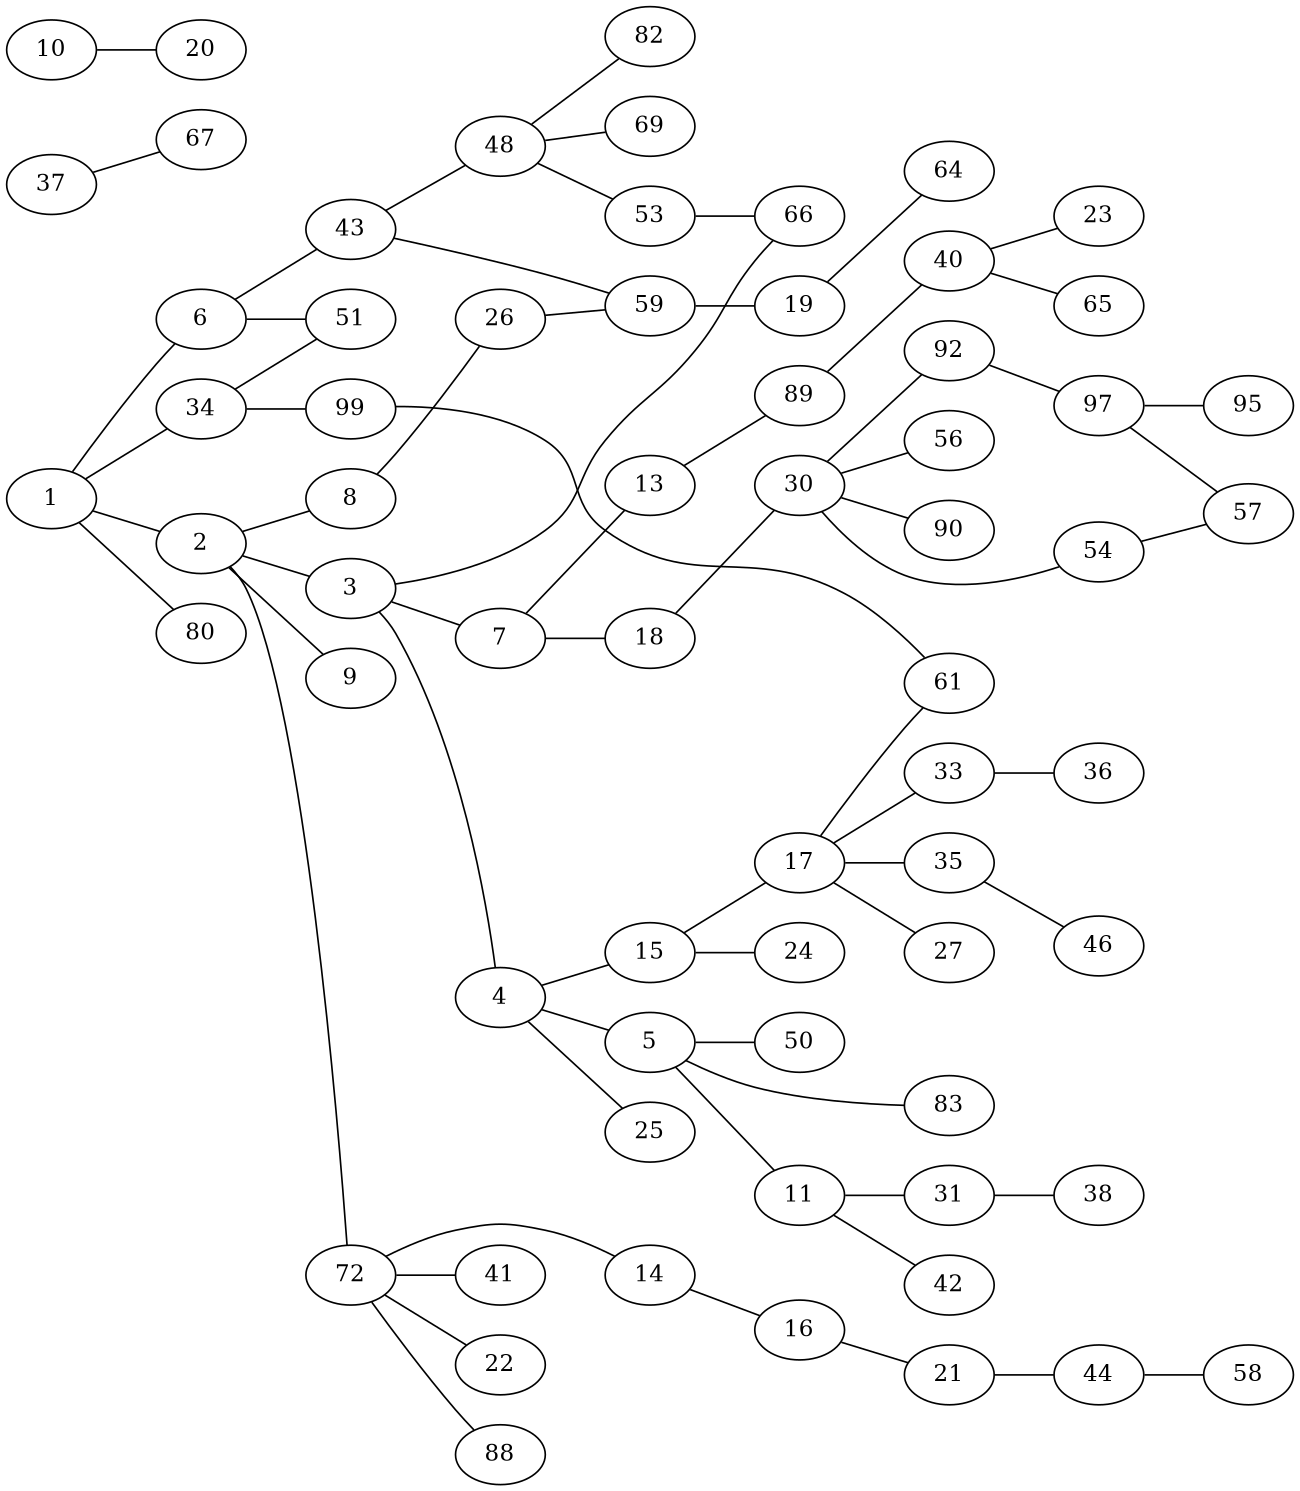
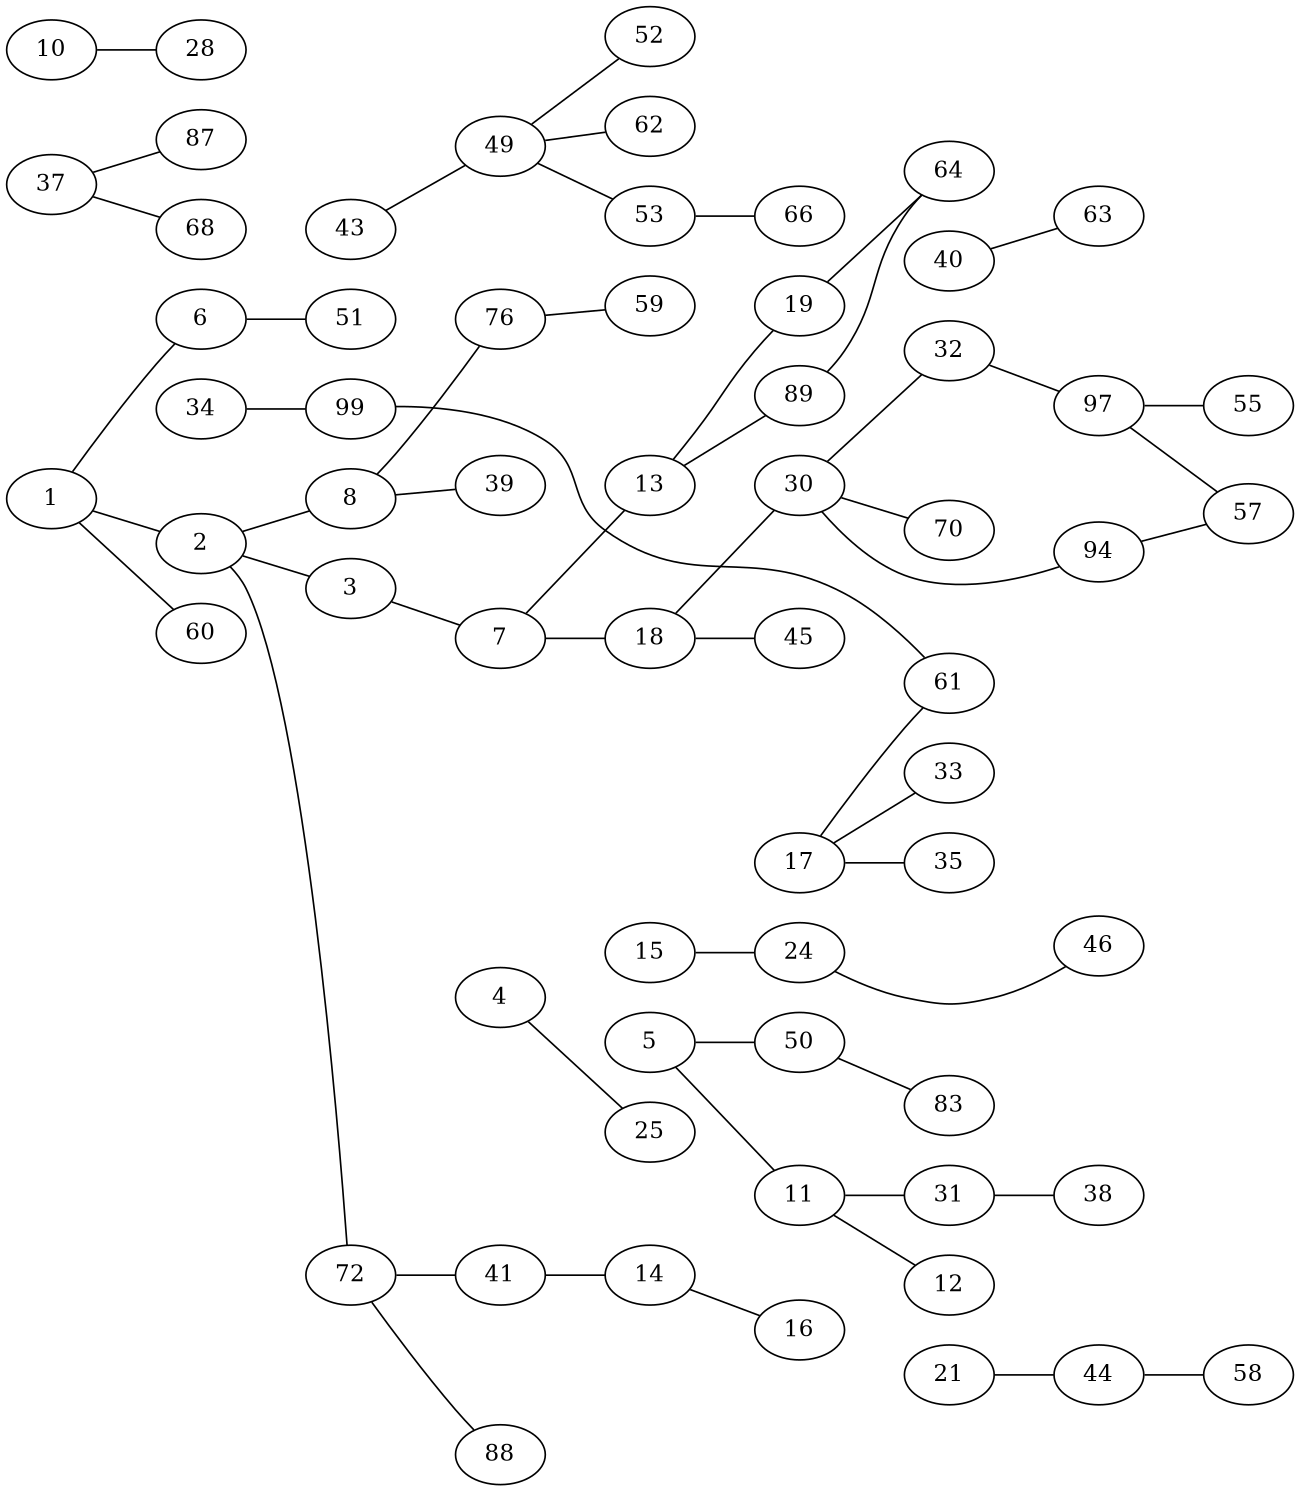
node "82": label "82" -> "52"
node "20": label "20" -> "28"
node "69": label "69" -> "62"
node "67": label "67" -> "87"
node "48": label "48" -> "49"
node "23": label "23" -> "63"
node "68": added
edge "43" -- "59": removed
edge "43" -- "6": removed
edge "59" -- "19": now "13" -- "19"
node "65": removed
node "26": label "26" -> "76"
edge "40" -- "89": now "64" -- "89"
node "92": label "92" -> "32"
edge "51" -- "34": removed
node "95": label "95" -> "55"
node "56": removed
edge "66" -- "3": removed
edge "34" -- "1": removed
node "39": added
node "90": label "90" -> "70"
node "54": label "54" -> "94"
node "80": label "80" -> "60"
node "45": added
node "9": removed
node "36": removed
edge "3" -- "4": removed
edge "35" -- "46": now "24" -- "46"
edge "17" -- "15": removed
node "27": removed
edge "15" -- "4": removed
edge "4" -- "5": removed
edge "5" -- "83": now "50" -- "83"
edge "72" -- "14": now "41" -- "14"
node "42": label "42" -> "12"
edge "16" -- "21": removed
node "22": removed
